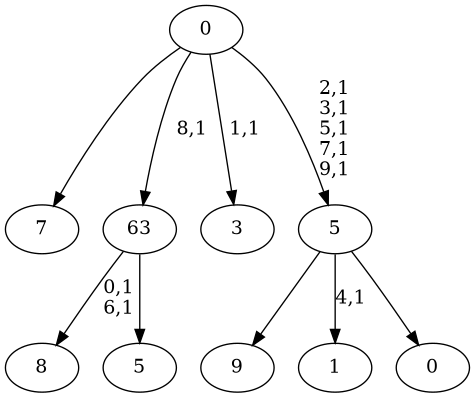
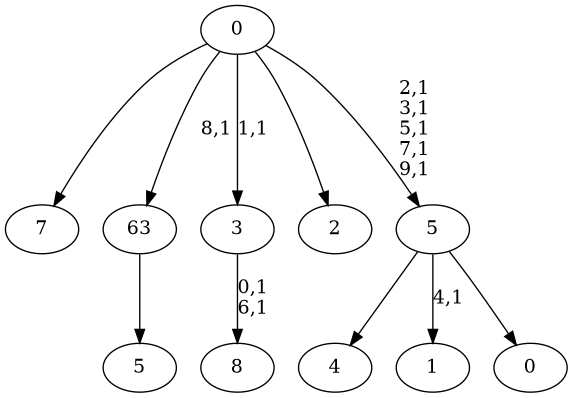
node "2": added
edge "63" -> "8": now "3" -> "8"
node "9": label "9" -> "4"
